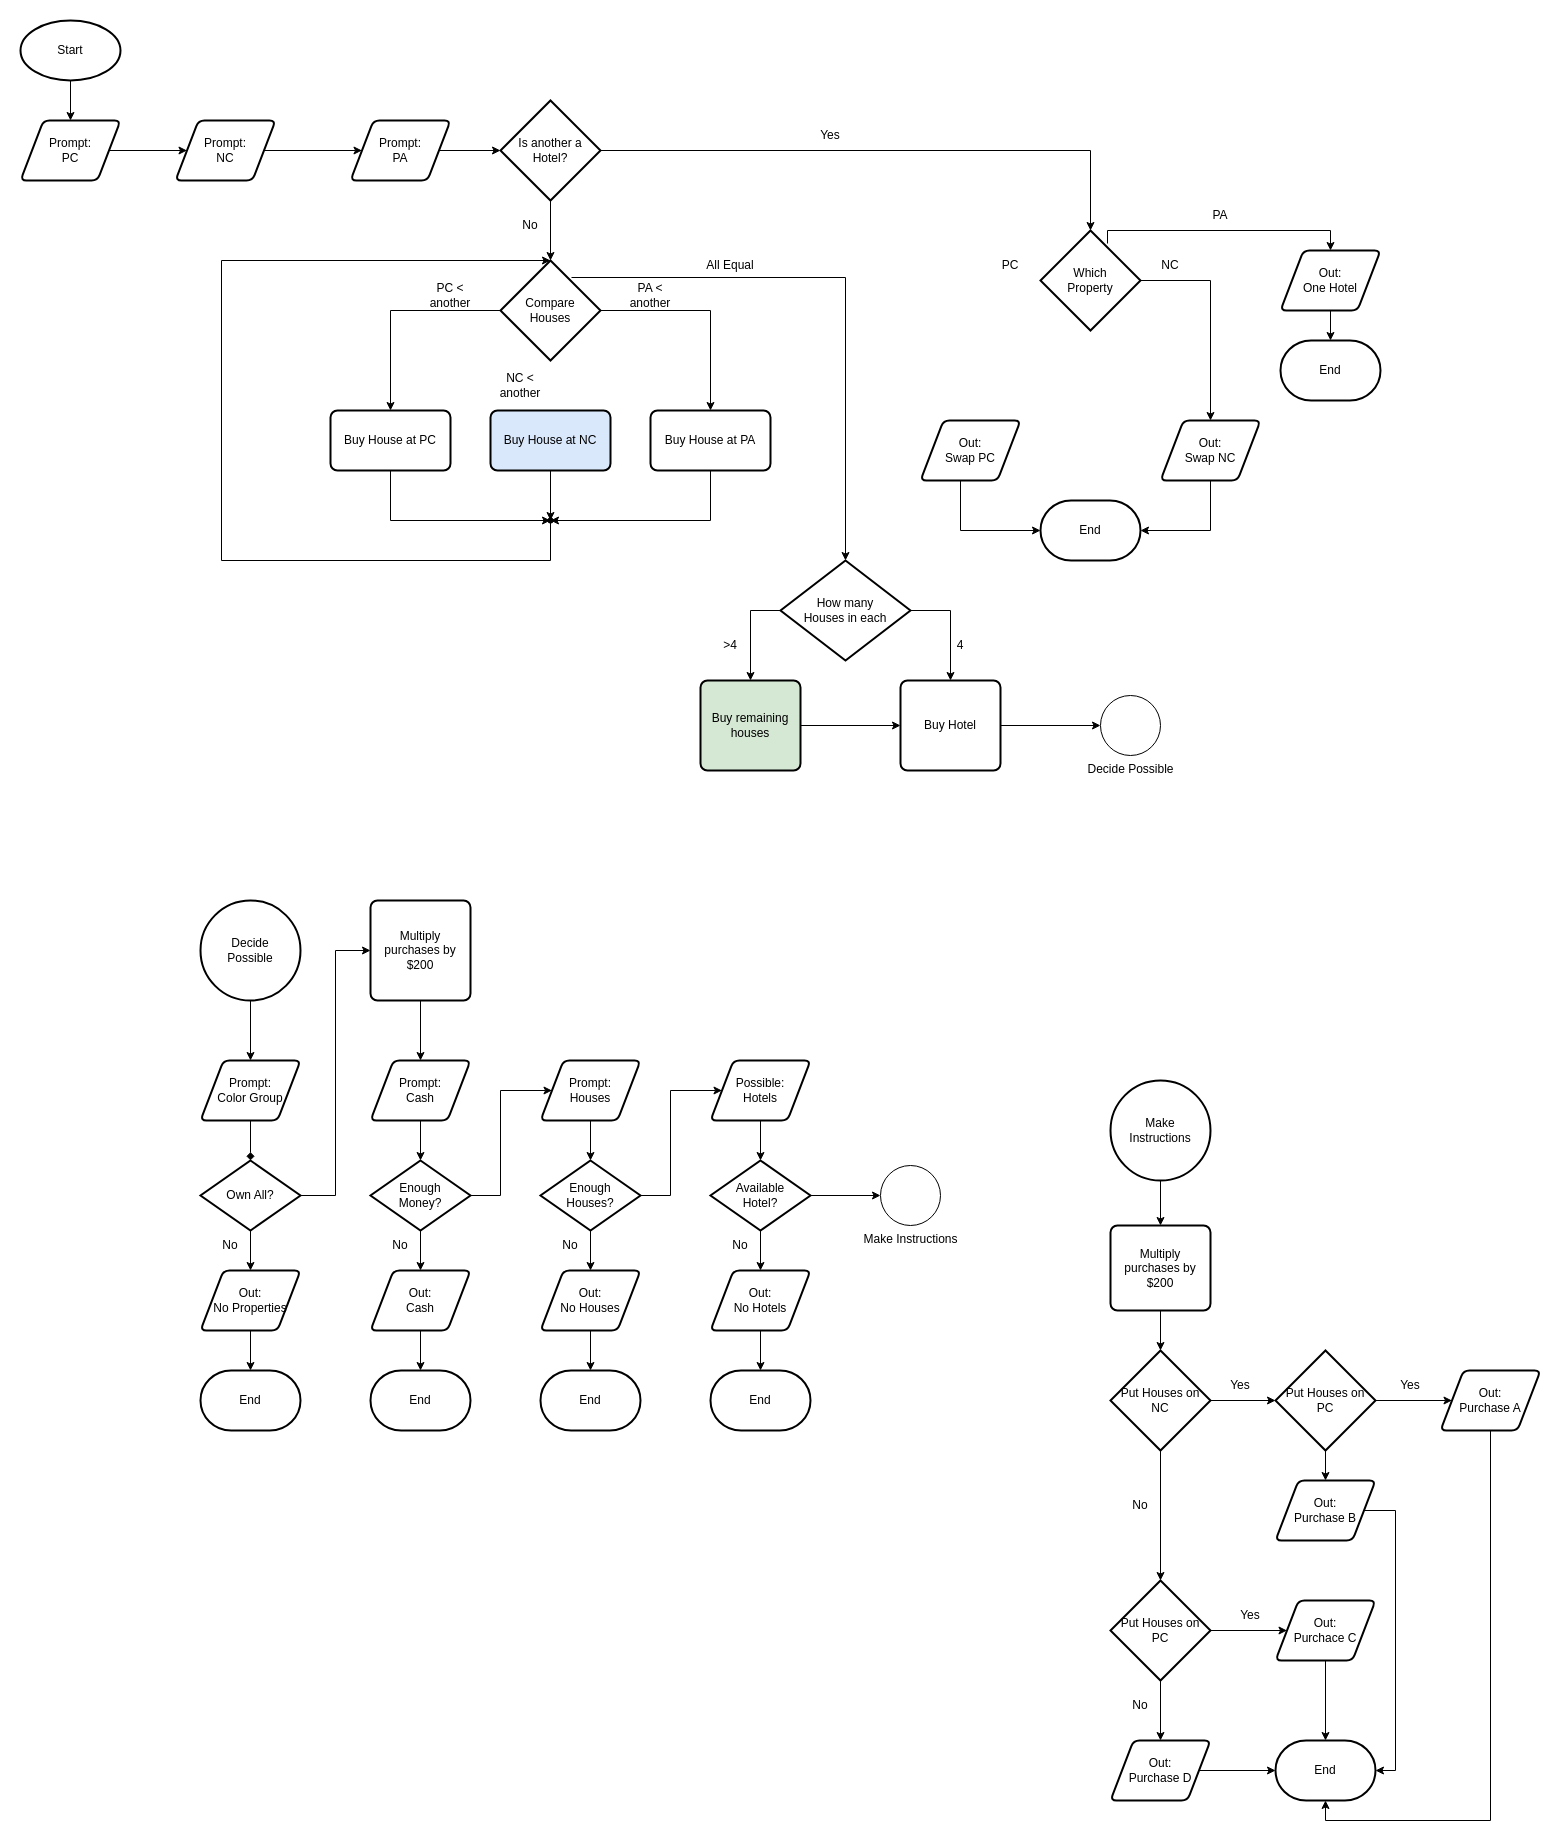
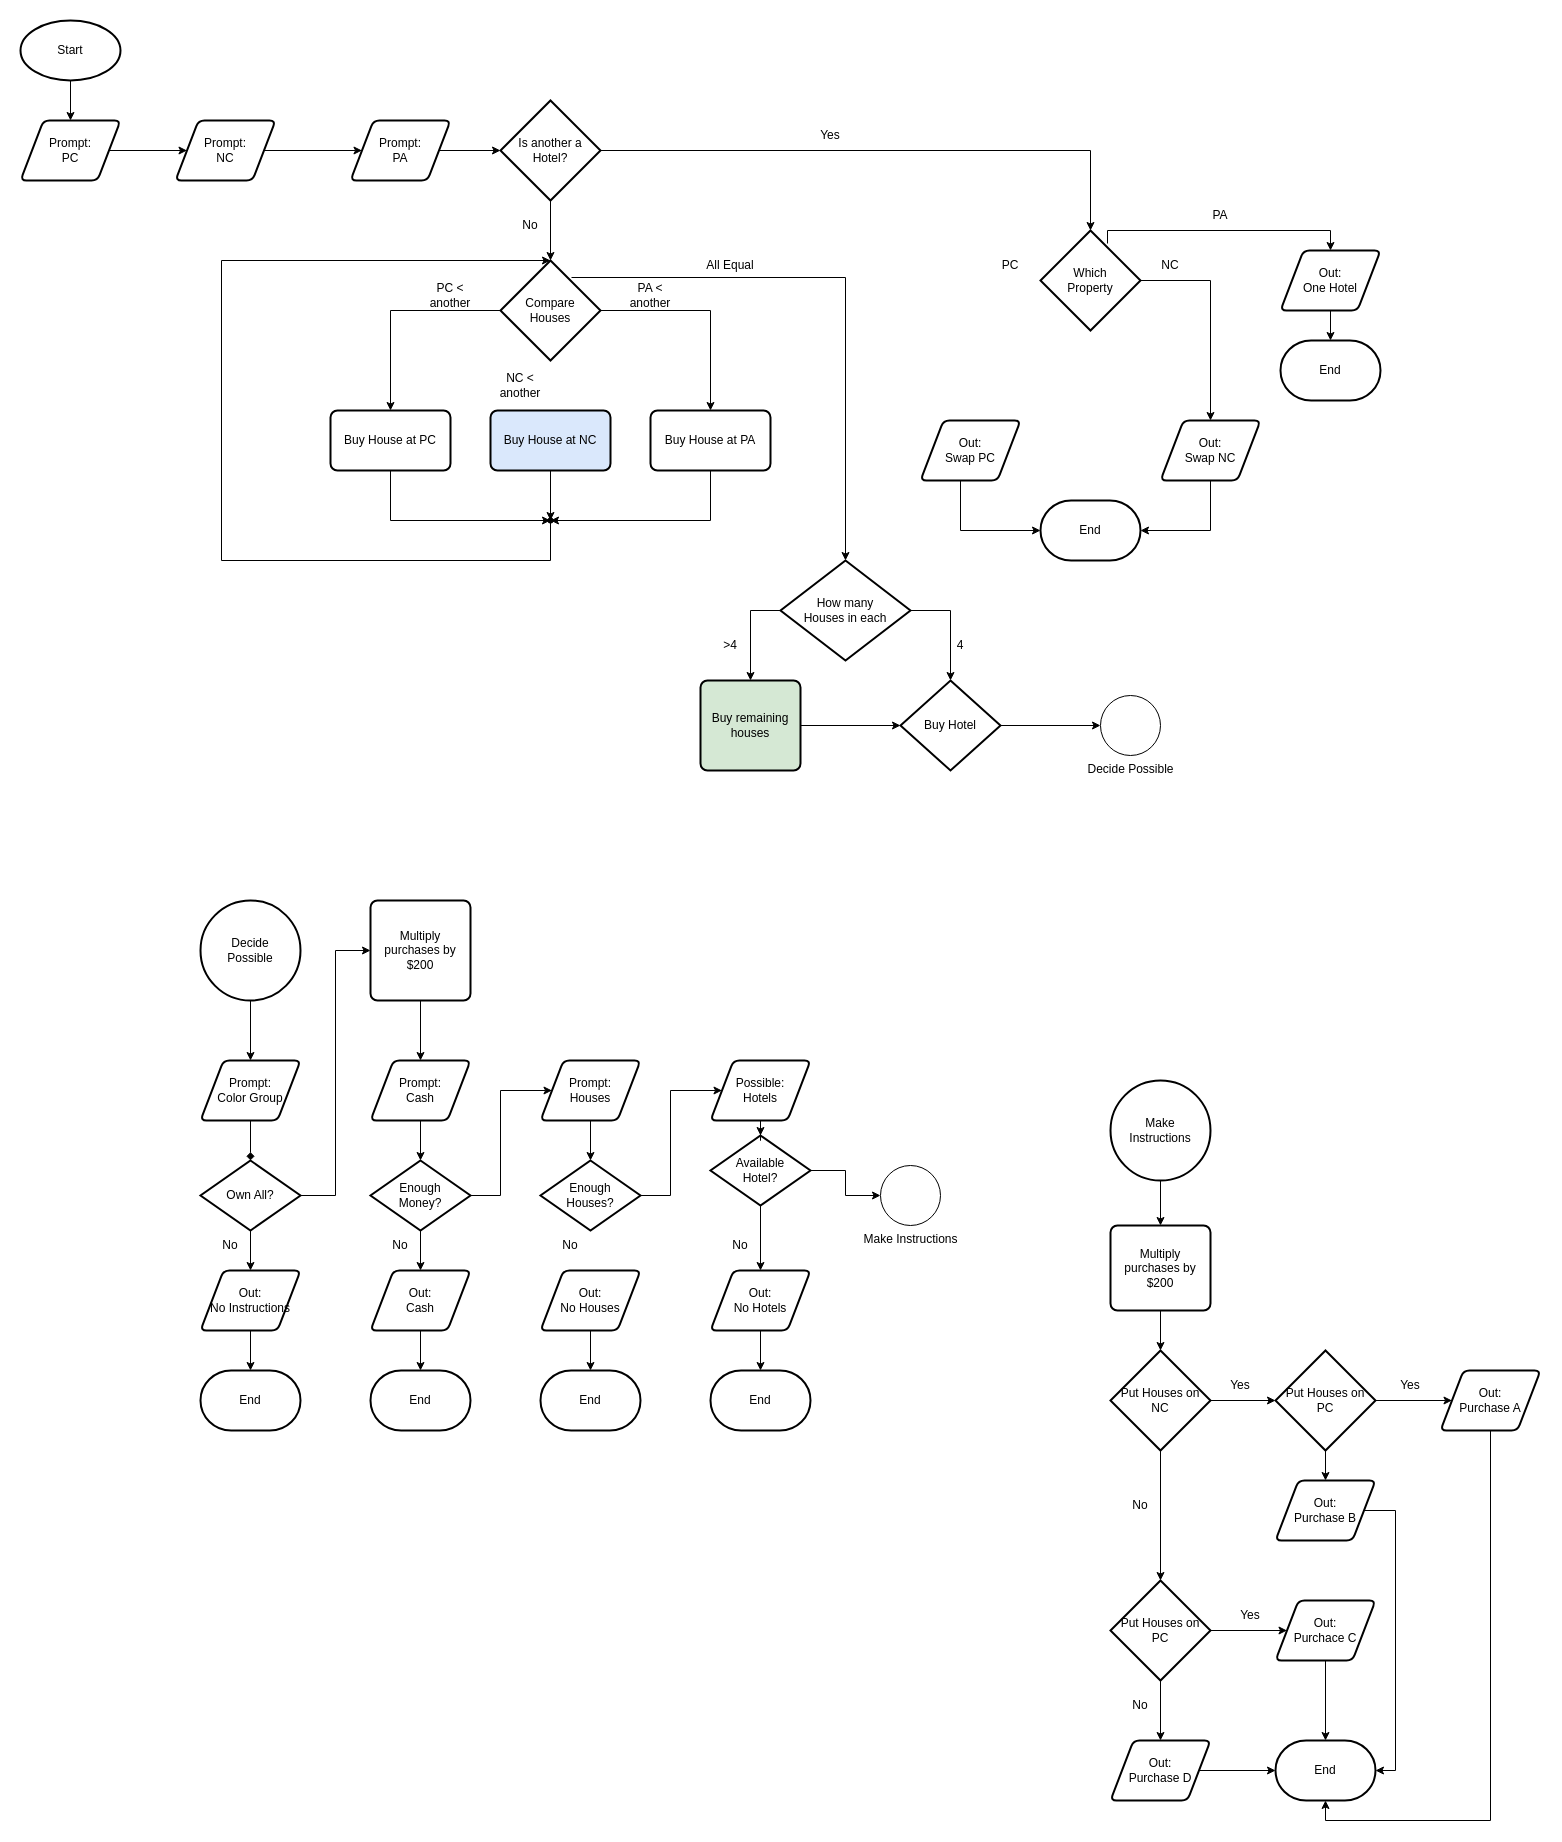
node "Buy Hotel": shape rounded rectangle -> diamond
node "Available Hotel?": moved (761, 1196) -> (761, 1171)
edge "Enough Houses?" -> "Out: No Houses": removed
node "Out: No Properties": label "Out: No Properties" -> "Out: No Instructions"
